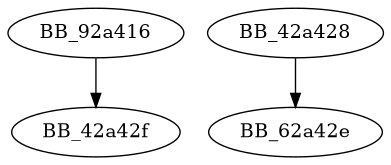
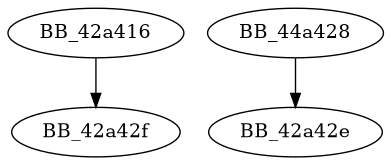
node "BB_92a416": label "BB_92a416" -> "BB_42a416"
node "BB_42a428": label "BB_42a428" -> "BB_44a428"
node "BB_62a42e": label "BB_62a42e" -> "BB_42a42e"
